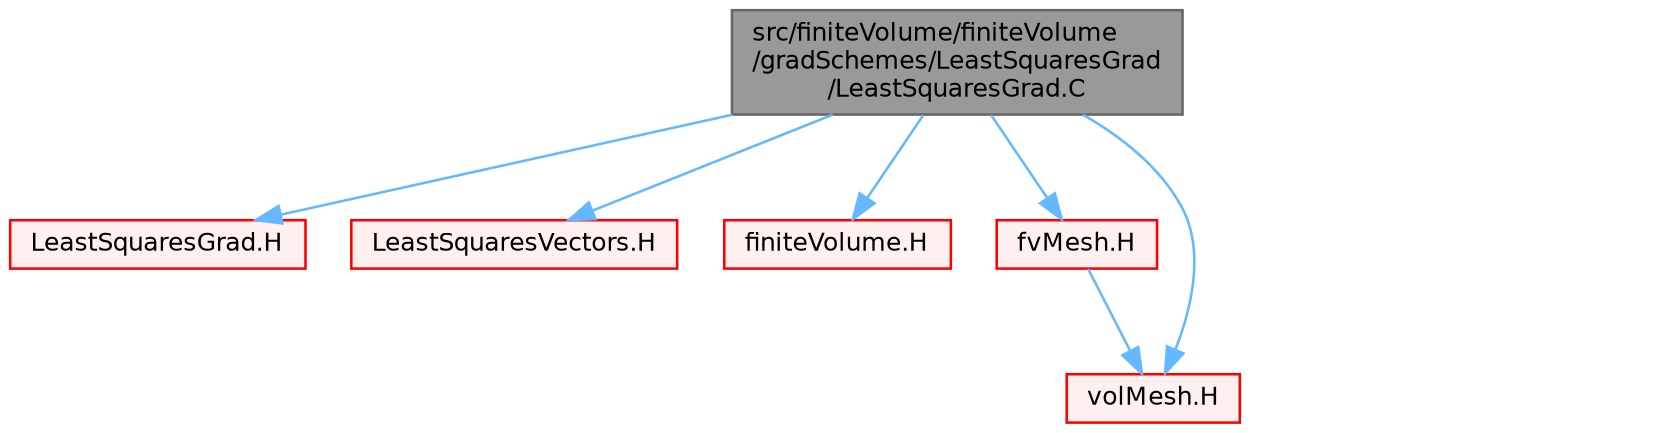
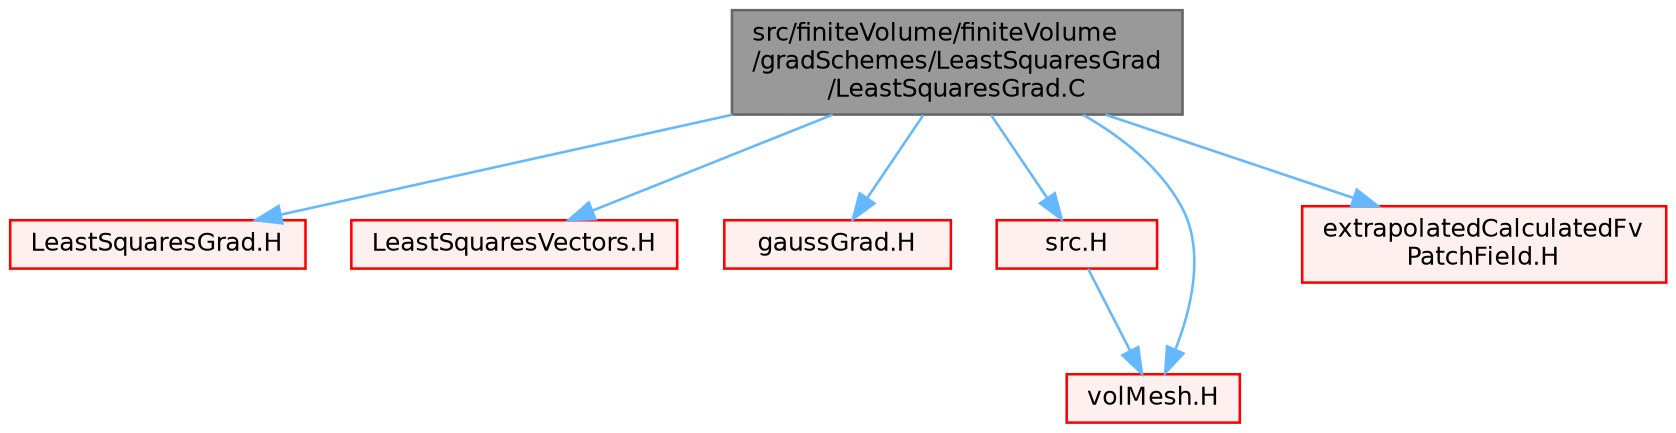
node "finiteVolume.H": label "finiteVolume.H" -> "gaussGrad.H"
node "fvMesh.H": label "fvMesh.H" -> "src.H"
node "extrapolatedCalculatedFv PatchField.H": added
